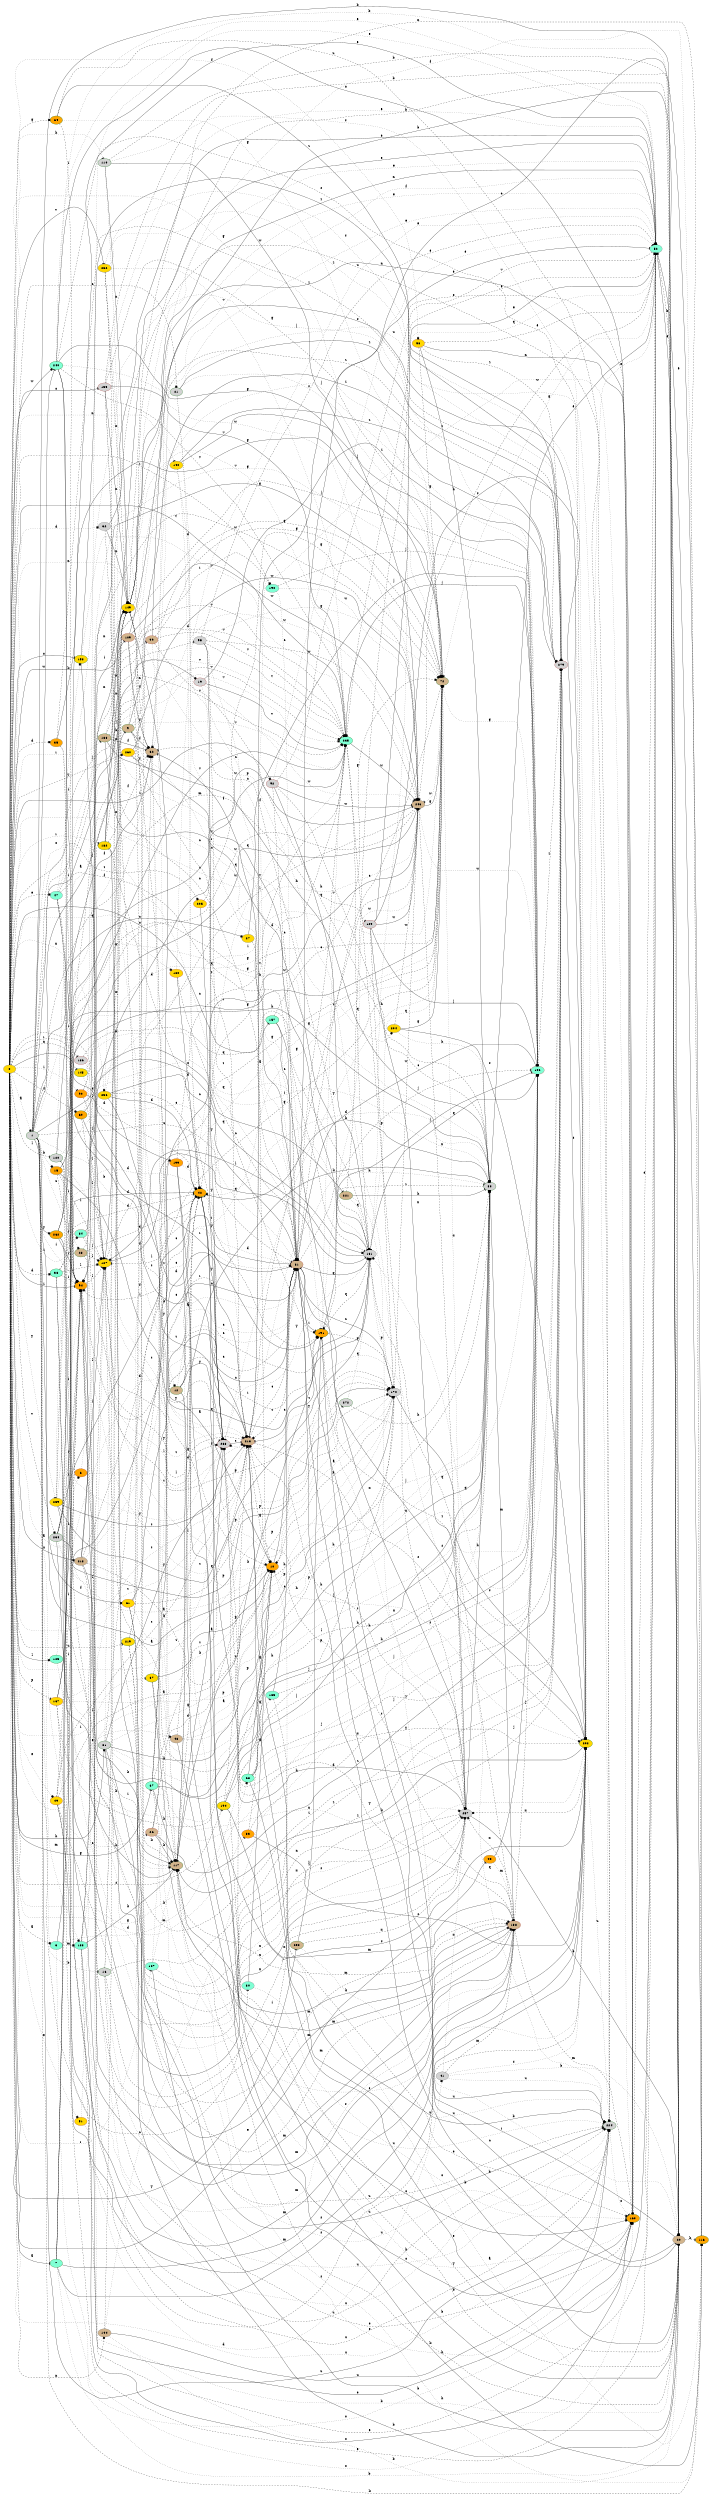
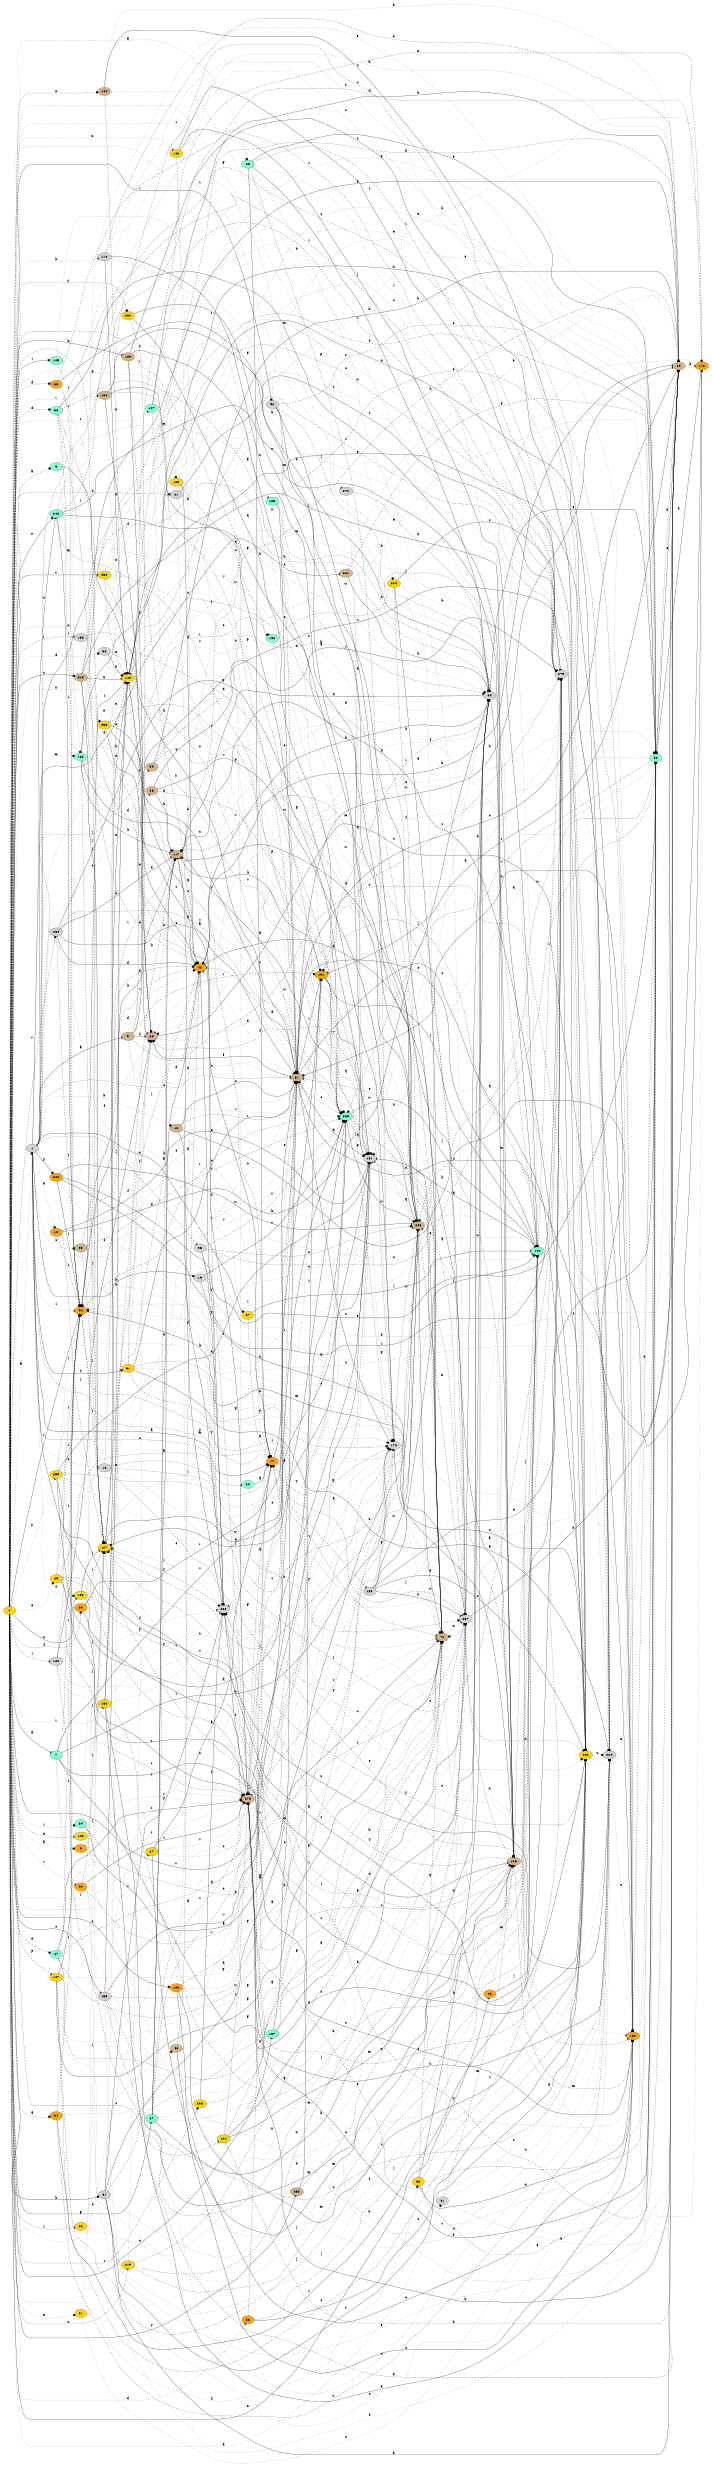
edge "32" -> "52": style solid -> dotted
edge "240" -> "160": now "62" -> "160"
node "86": added
